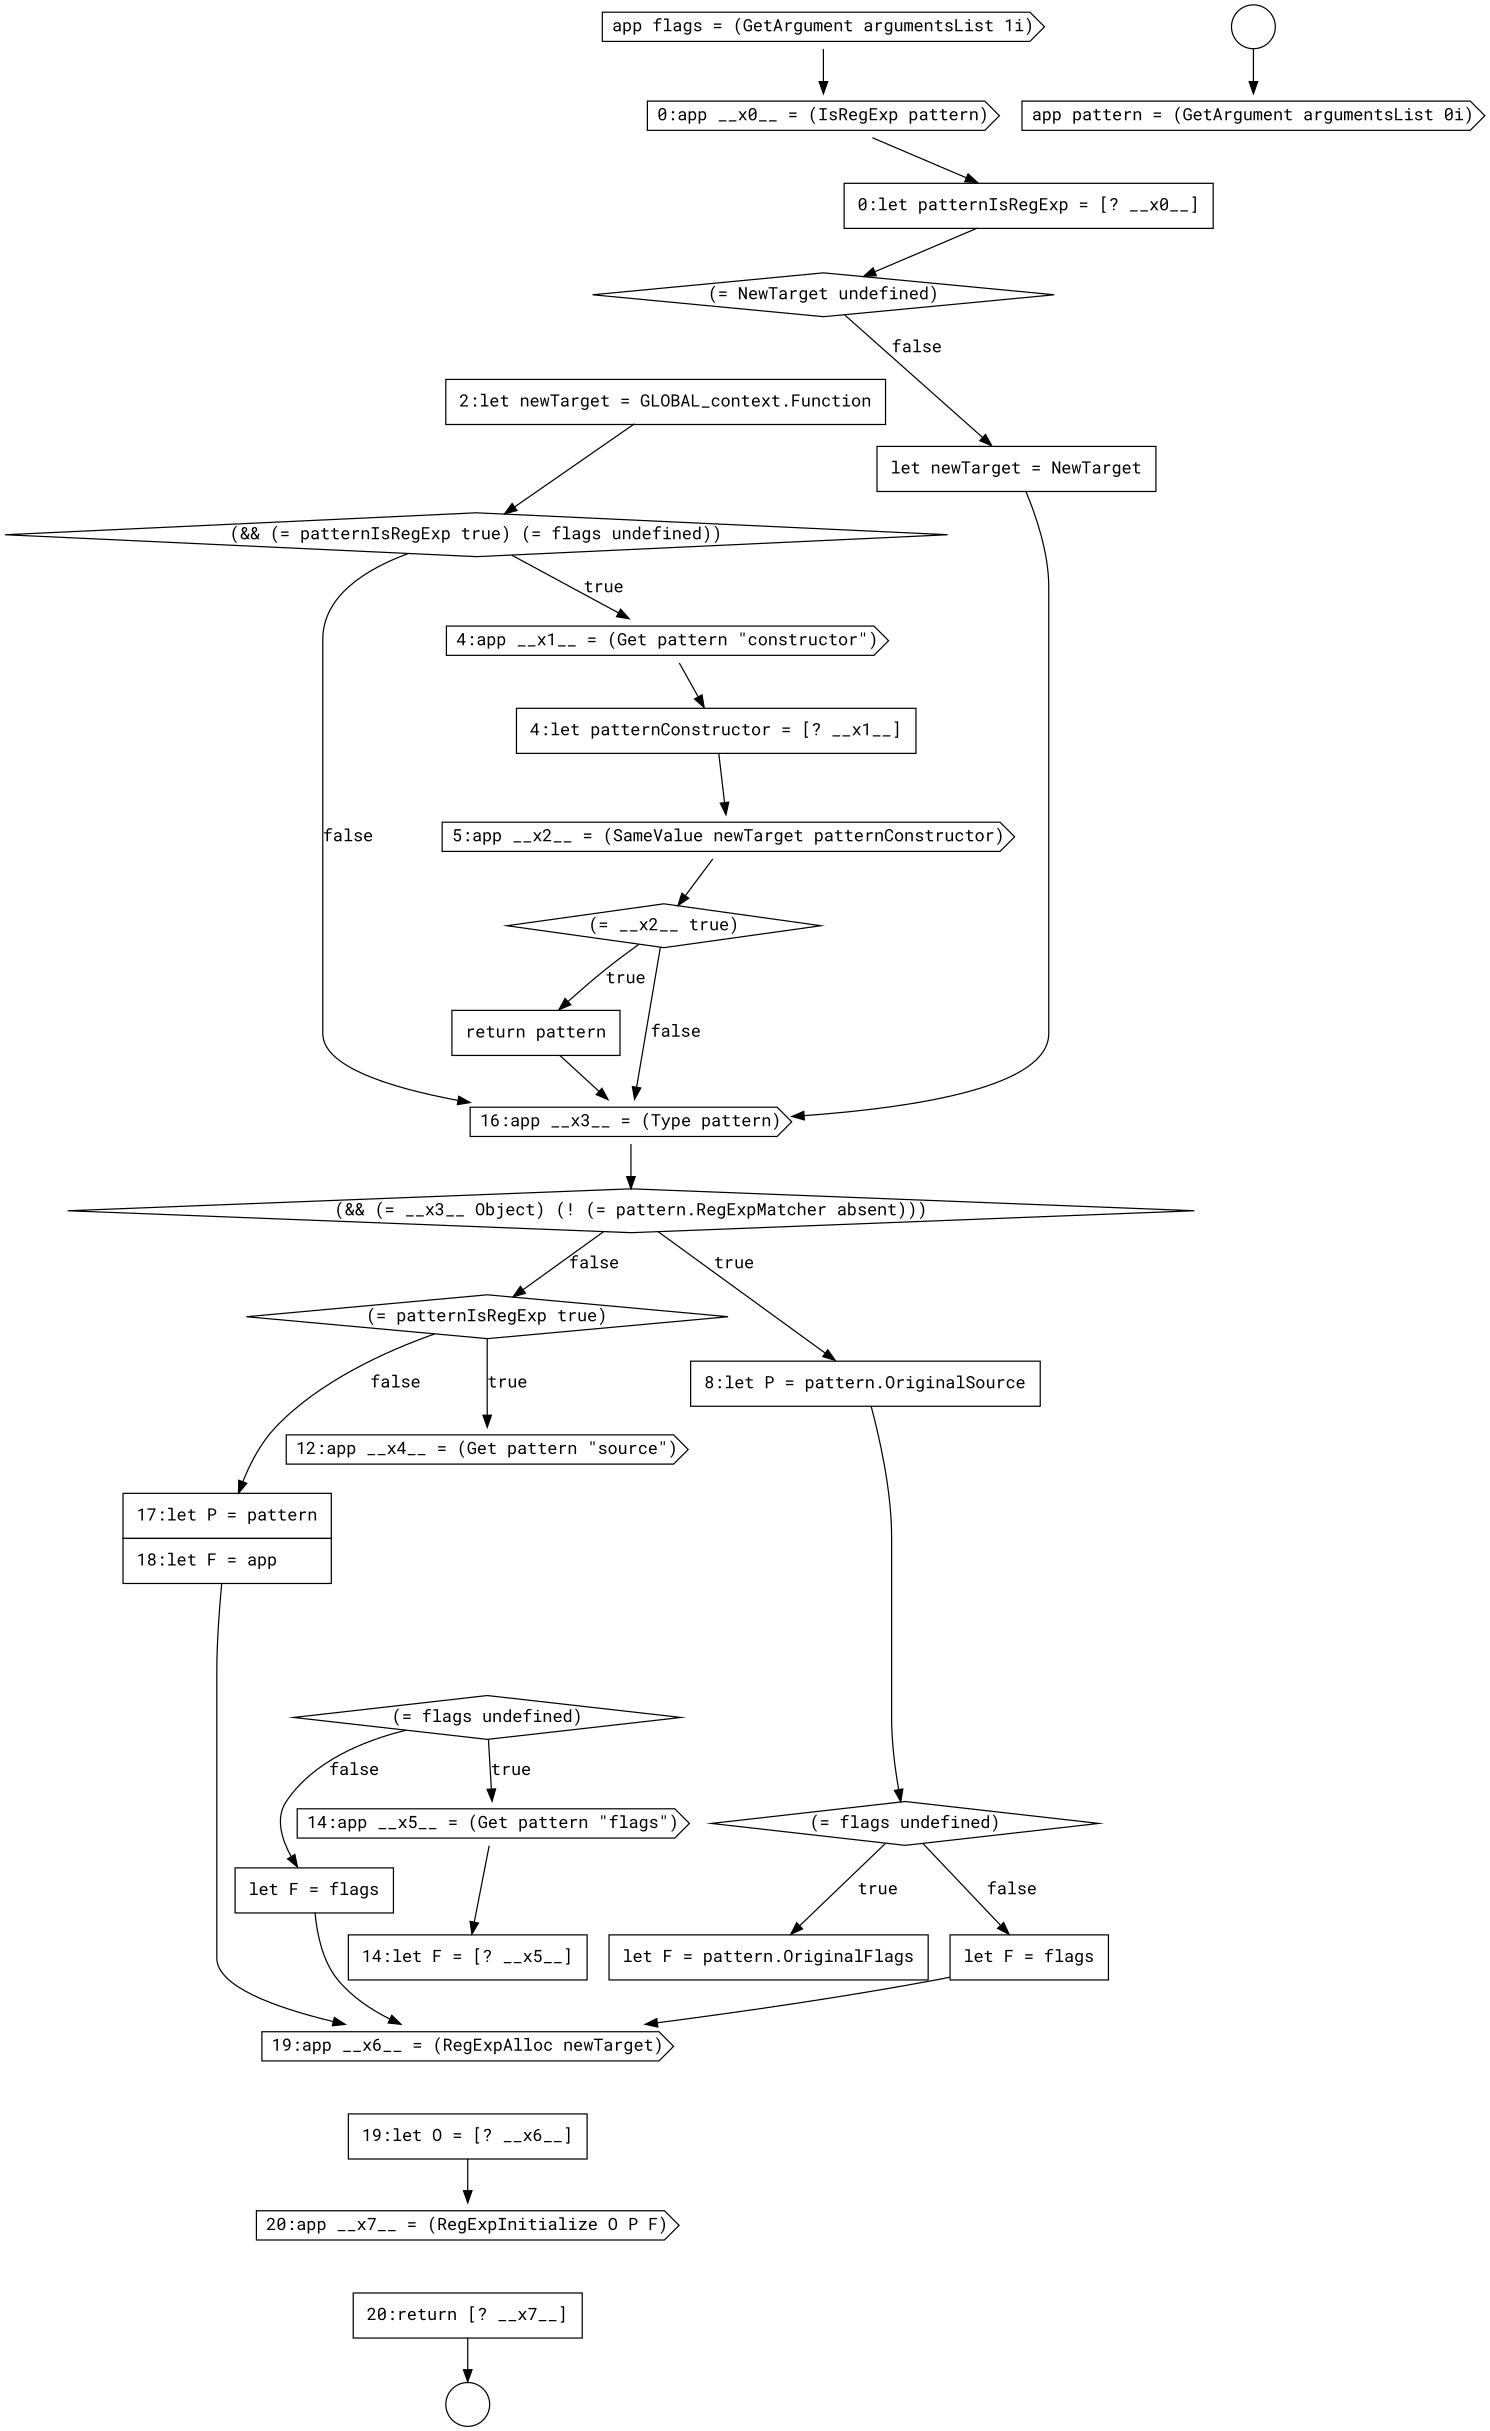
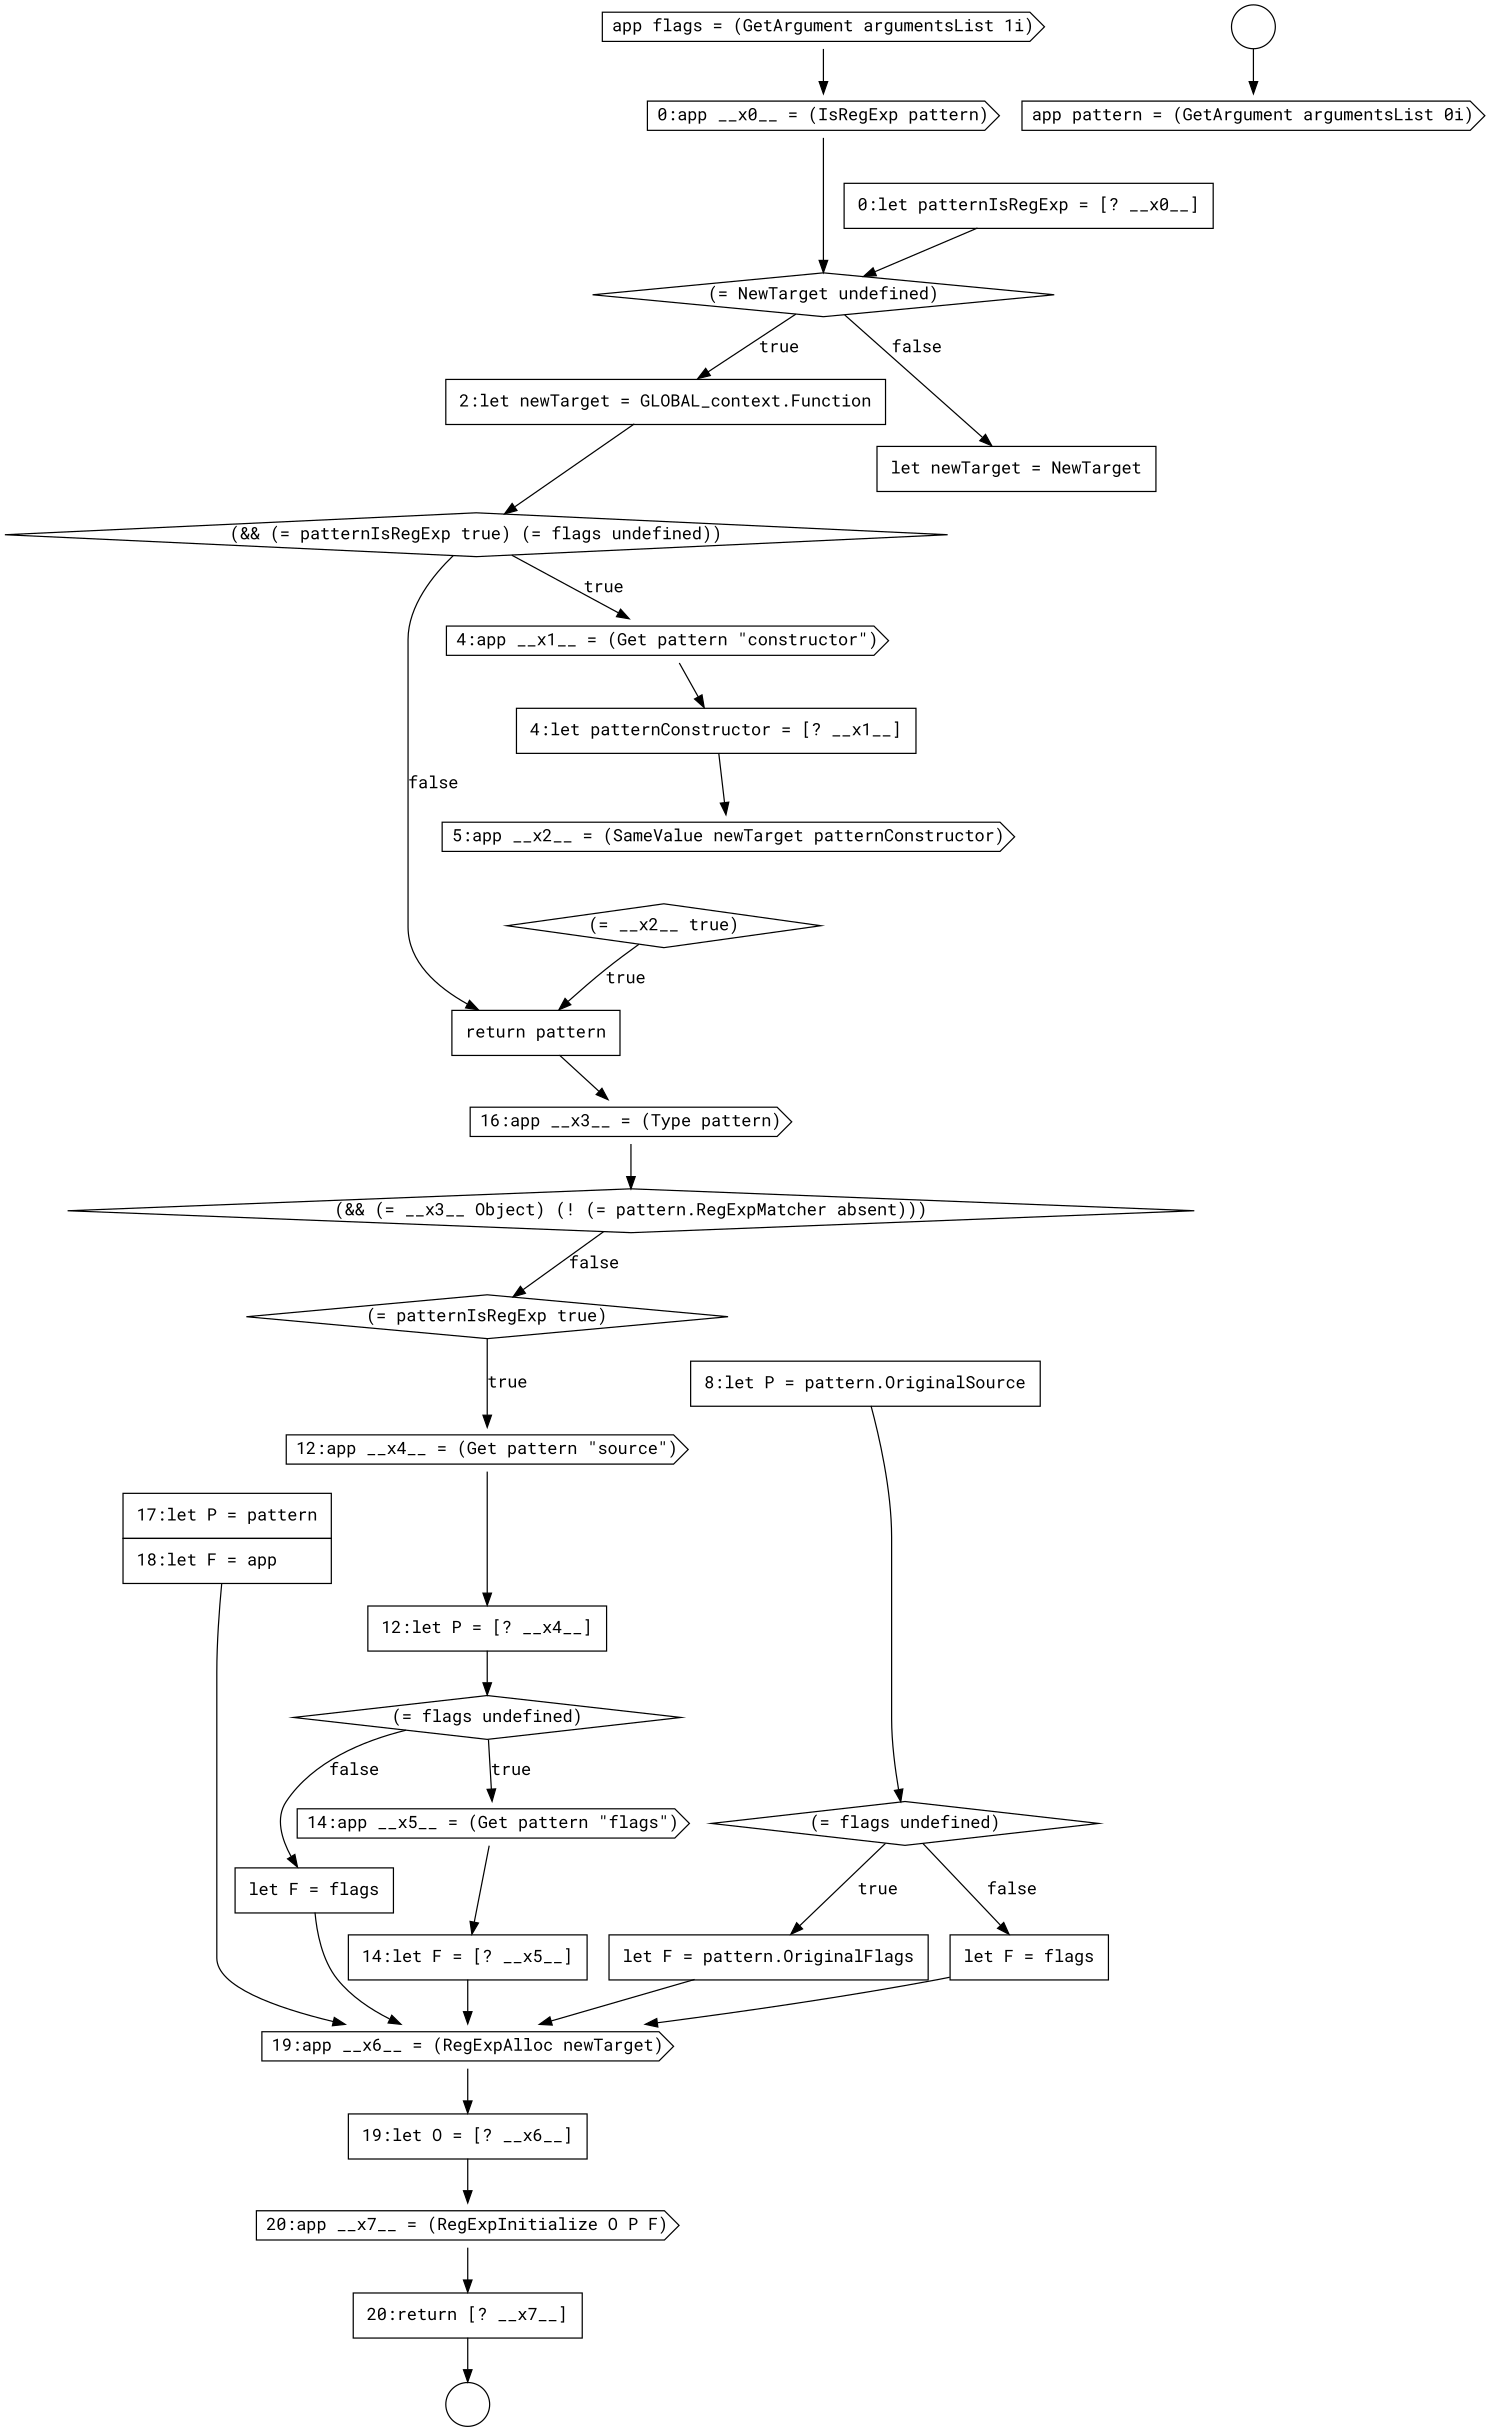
edge "0:app __x0__ = (IsRegExp pattern)" -> "0:let patternIsRegExp = [? __x0__]": now "0:app __x0__ = (IsRegExp pattern)" -> "(= NewTarget undefined)"
edge "(= NewTarget undefined)" -> "2:let newTarget = GLOBAL_context.Function": added, label "true"
edge "(&& (= patternIsRegExp true) (= flags undefined))" -> "16:app __x3__ = (Type pattern)": now "(&& (= patternIsRegExp true) (= flags undefined))" -> "return pattern"
edge "5:app __x2__ = (SameValue newTarget patternConstructor)" -> "(= __x2__ true)": removed
edge "let newTarget = NewTarget" -> "16:app __x3__ = (Type pattern)": removed
edge "(= __x2__ true)" -> "16:app __x3__ = (Type pattern)": removed, label "false"
edge "(&& (= __x3__ Object) (! (= pattern.RegExpMatcher absent)))" -> "8:let P = pattern.OriginalSource": removed, label "true"
edge "(= patternIsRegExp true)" -> "17:let P = pattern": removed, label "false"
node "12:let P = [? __x4__]": added
edge "14:let F = [? __x5__]" -> "19:app __x6__ = (RegExpAlloc newTarget)": added
edge "let F = pattern.OriginalFlags" -> "19:app __x6__ = (RegExpAlloc newTarget)": added
edge "19:app __x6__ = (RegExpAlloc newTarget)" -> "19:let O = [? __x6__]": added
edge "20:app __x7__ = (RegExpInitialize O P F)" -> "20:return [? __x7__]": added
